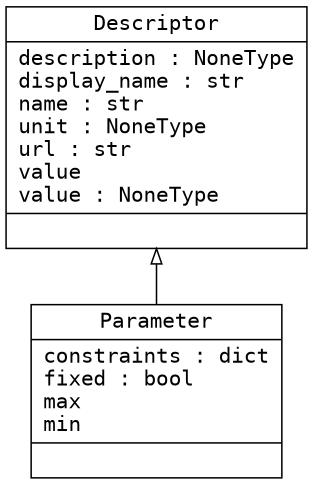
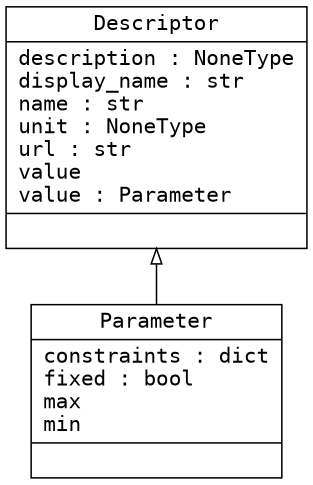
node "Descriptor": text "value : NoneType" -> "value : Parameter"
